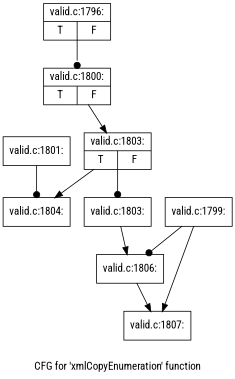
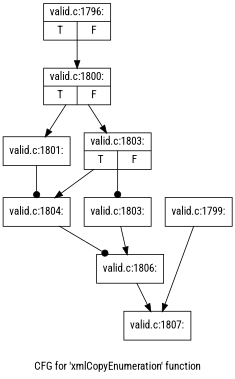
edge "valid.c:1796:" -> "valid.c:1800:": arrowhead dot -> normal
edge "valid.c:1800:" -> "valid.c:1801:": added
edge "valid.c:1799:" -> "valid.c:1806:": now "valid.c:1804:" -> "valid.c:1806:"
